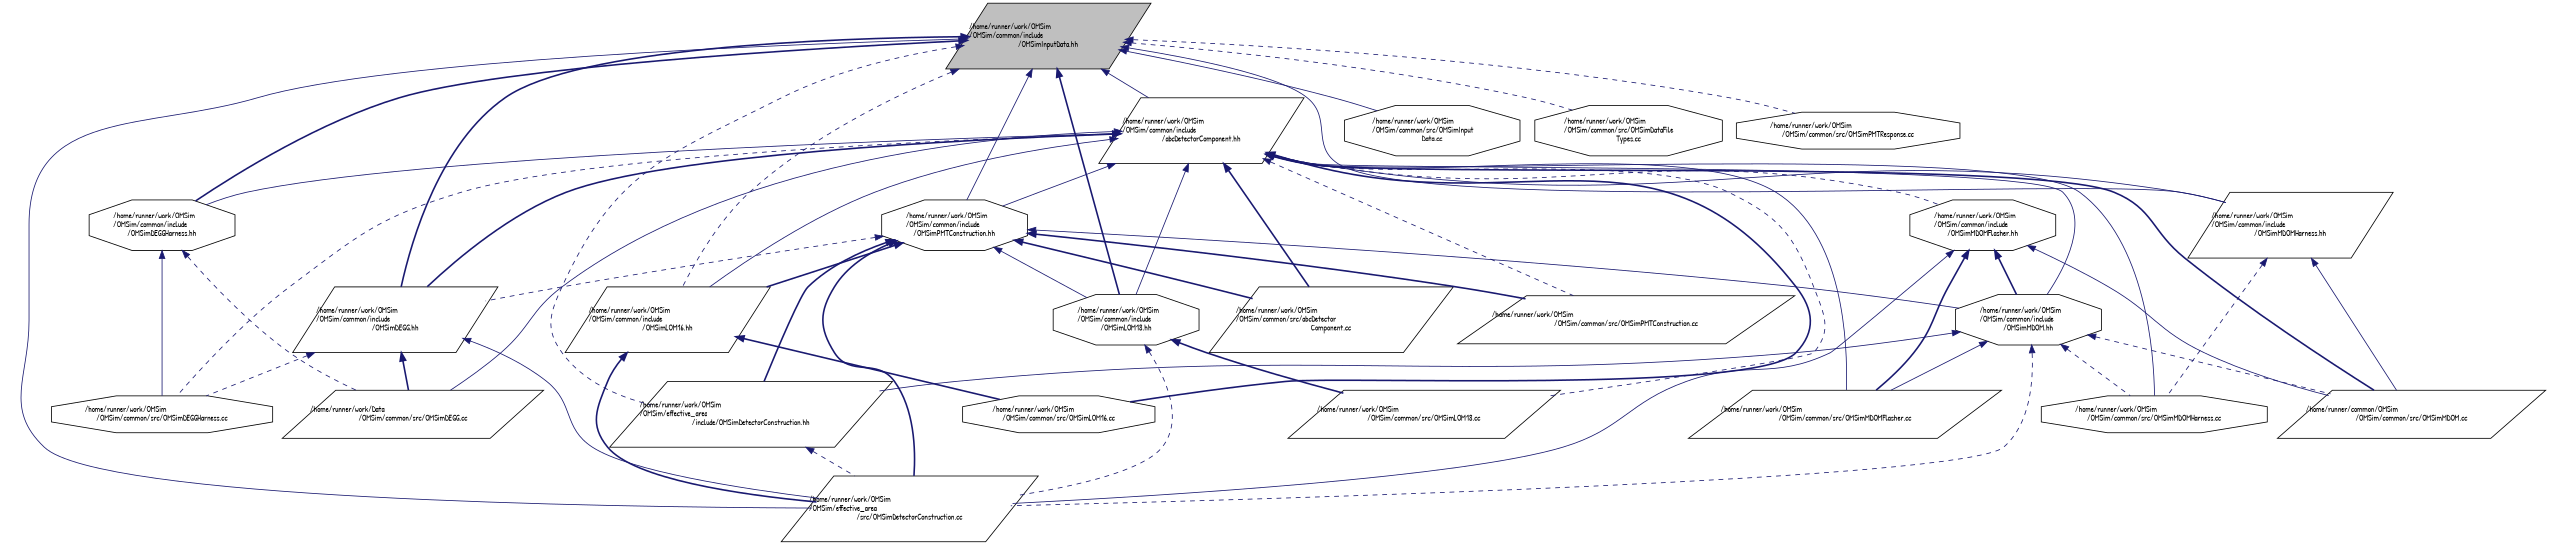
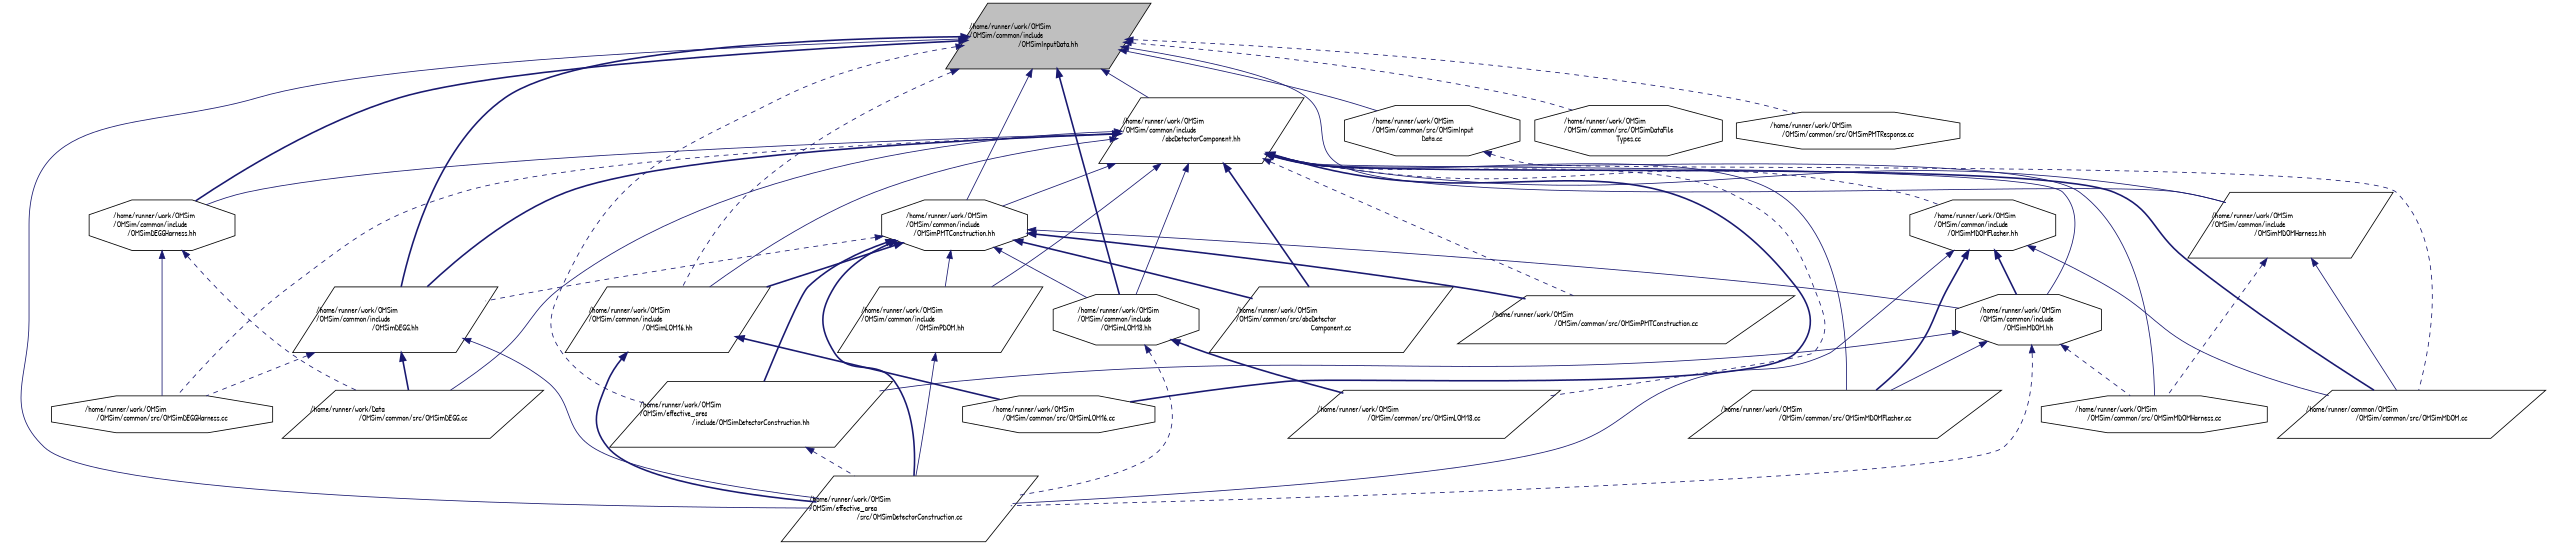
node "/home/runner/work/OMSim /OMSim/common/include /OMSimPDOM.hh": added
edge "/home/runner/common/OMSim /OMSim/common/src/OMSimMDOM.cc" -> "/home/runner/work/OMSim /OMSim/common/include /OMSimMDOM.hh": now "/home/runner/common/OMSim /OMSim/common/src/OMSimMDOM.cc" -> "/home/runner/work/OMSim /OMSim/common/src/OMSimInput Data.cc"
